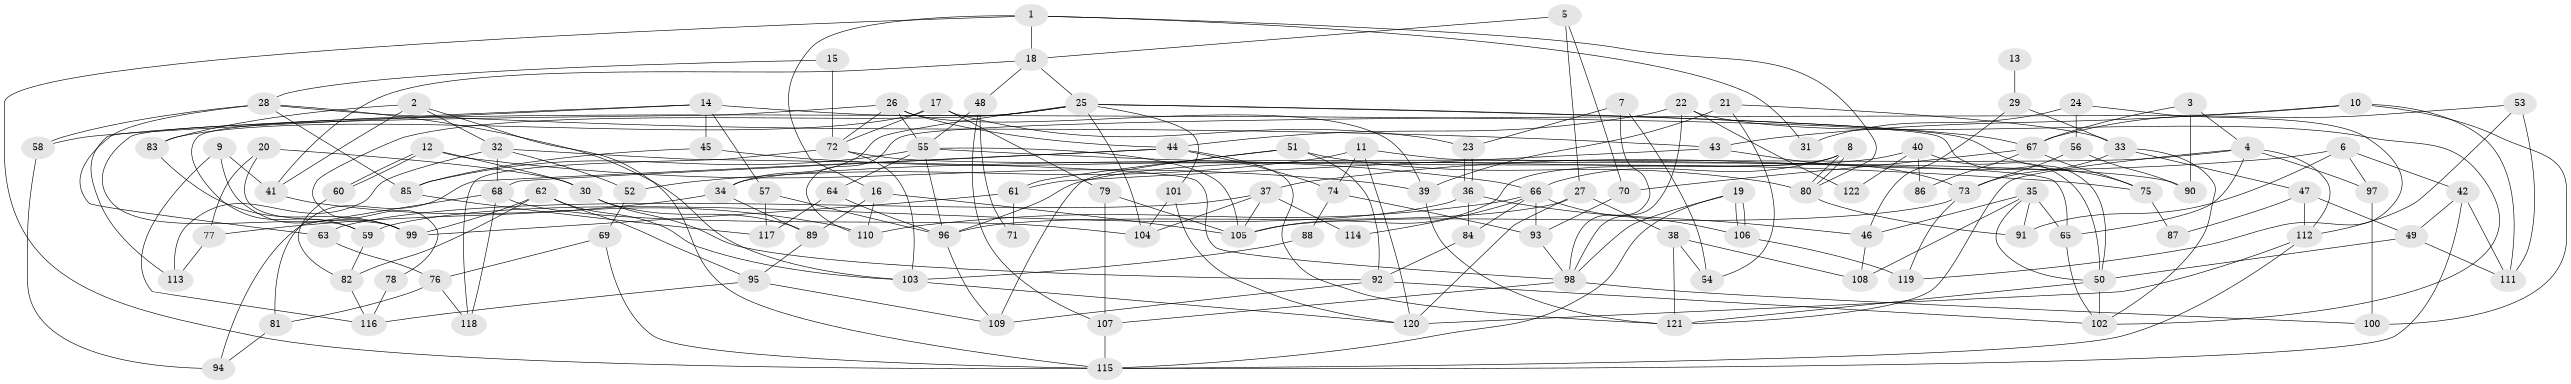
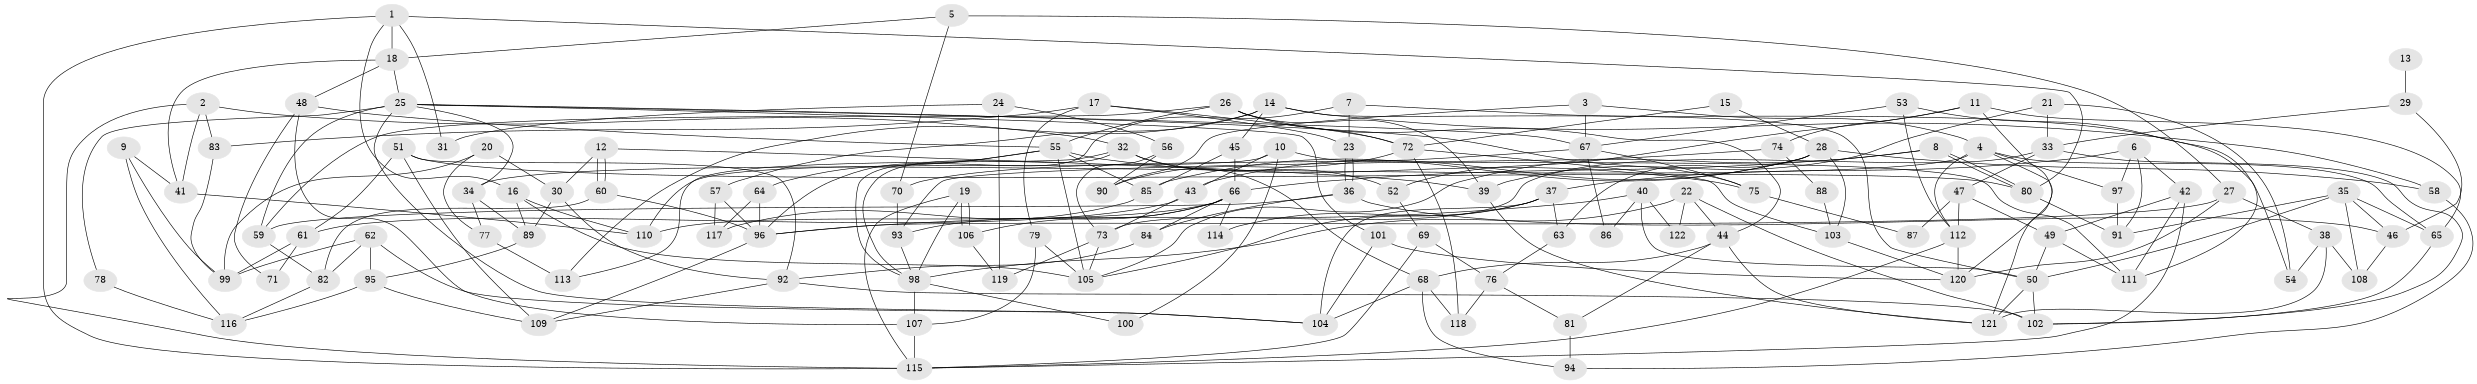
edge "44" -- "74": removed
edge "60" -- "96": added
edge "62" -- "103": now "62" -- "104"
edge "97" -- "100": now "97" -- "91"
